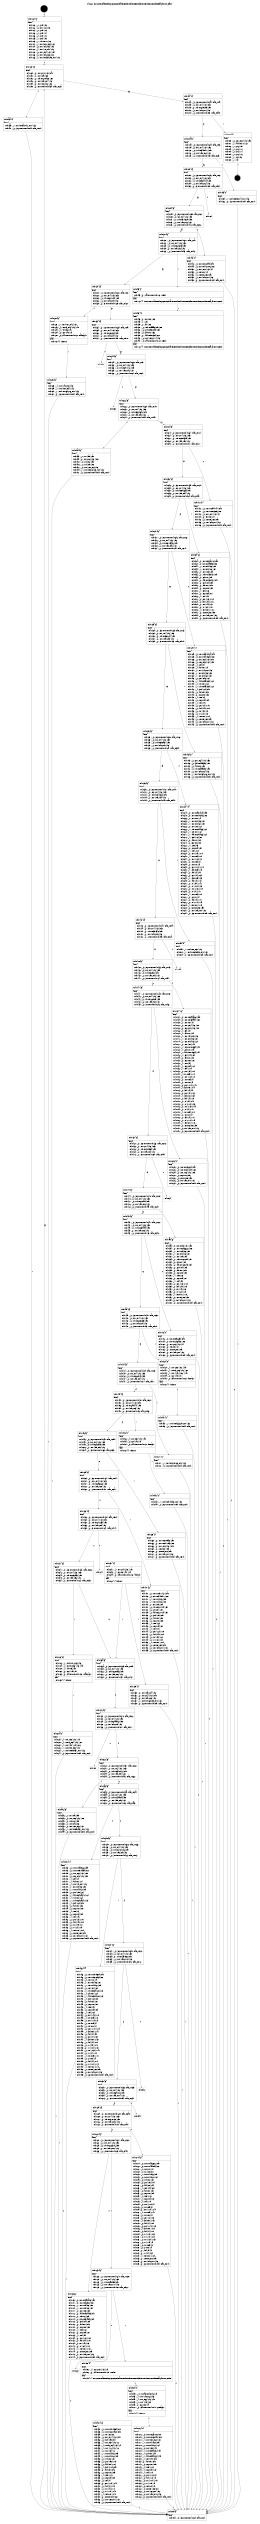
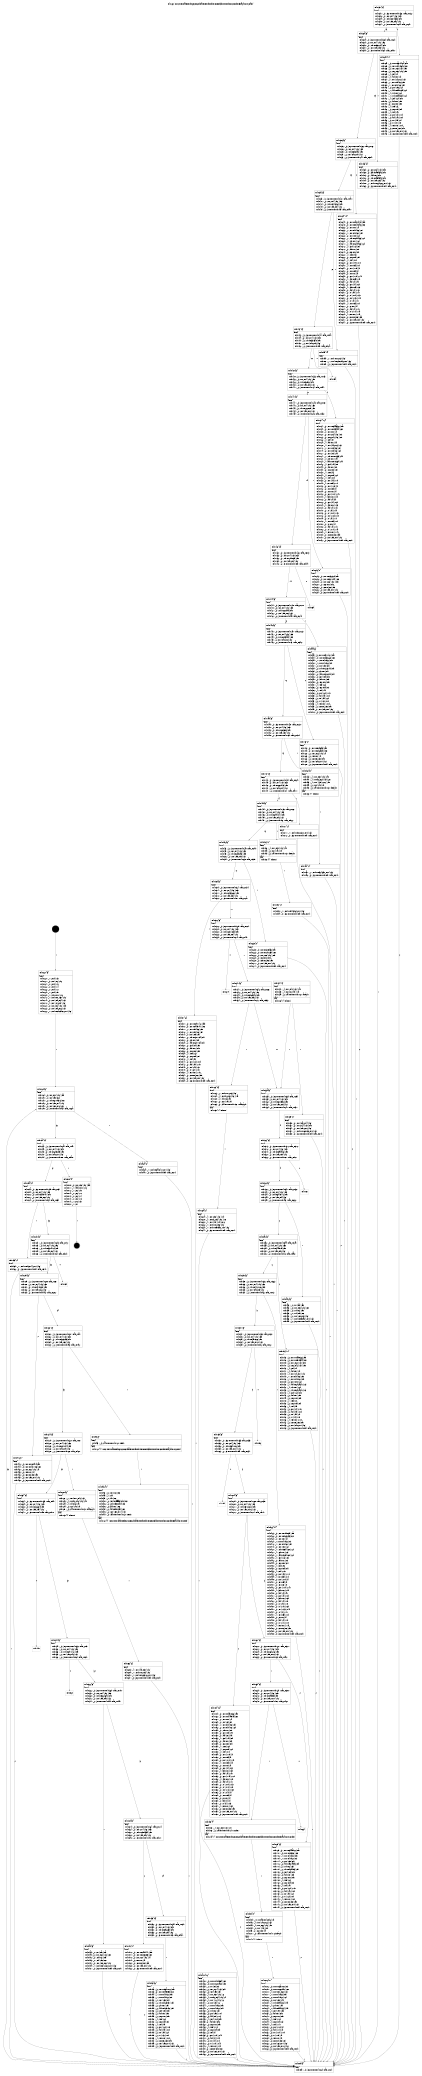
edge "0x401398 [25]" -> "0x4013b1 [25]": removed, label "28"
